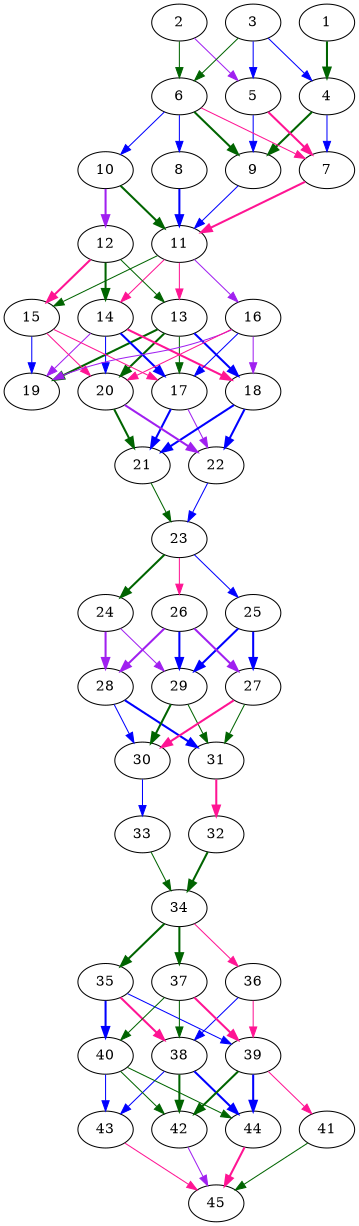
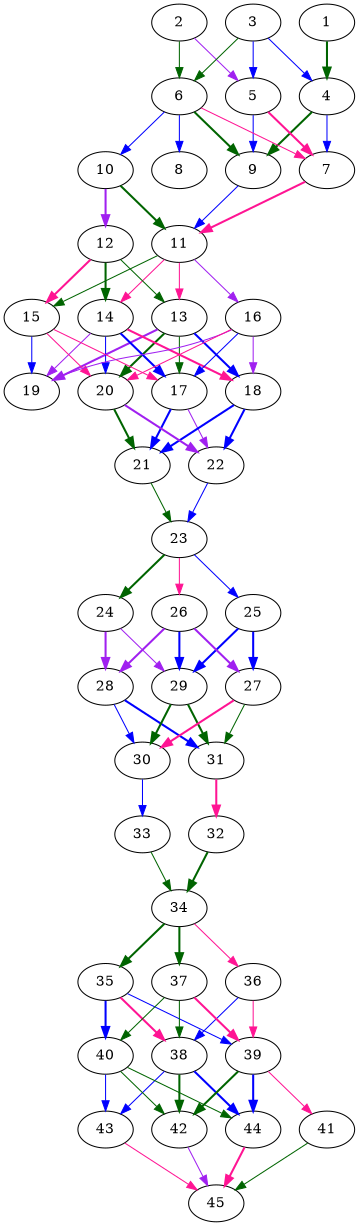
edge "8" -> "11": removed
edge "13" -> "19": color darkgreen -> purple
edge "29" -> "31": style solid -> bold
